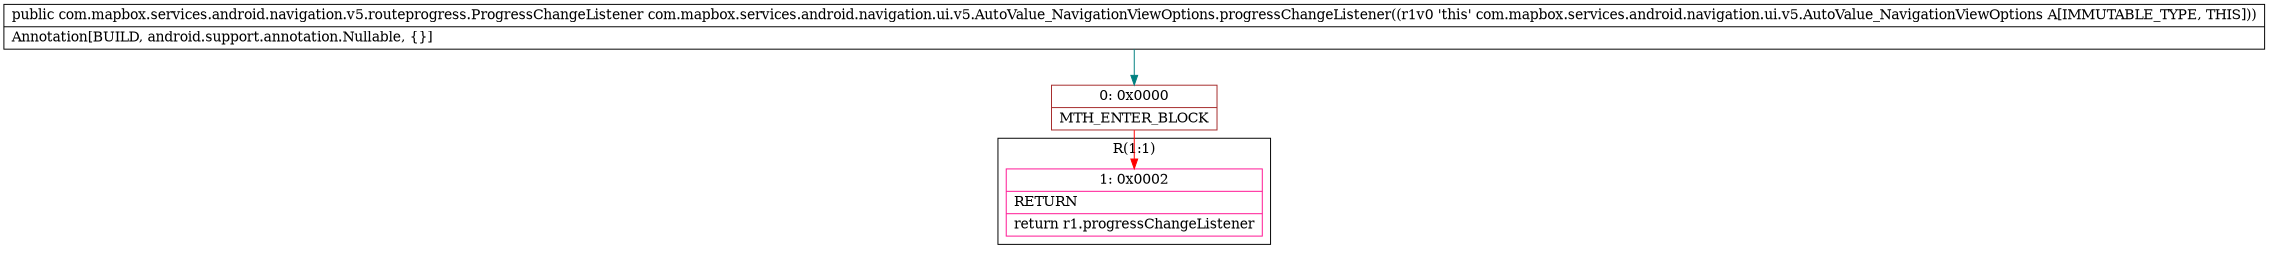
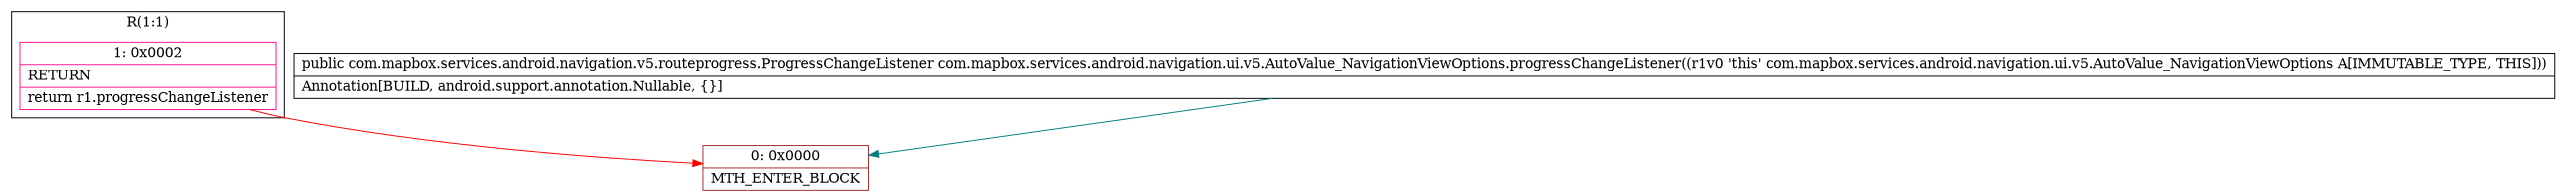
edge "0: 0x0000" -> "1: 0x0002": reversed
